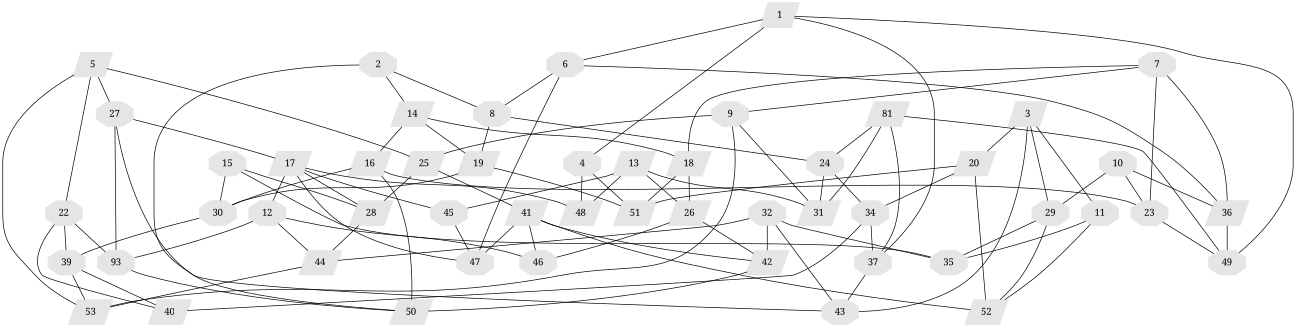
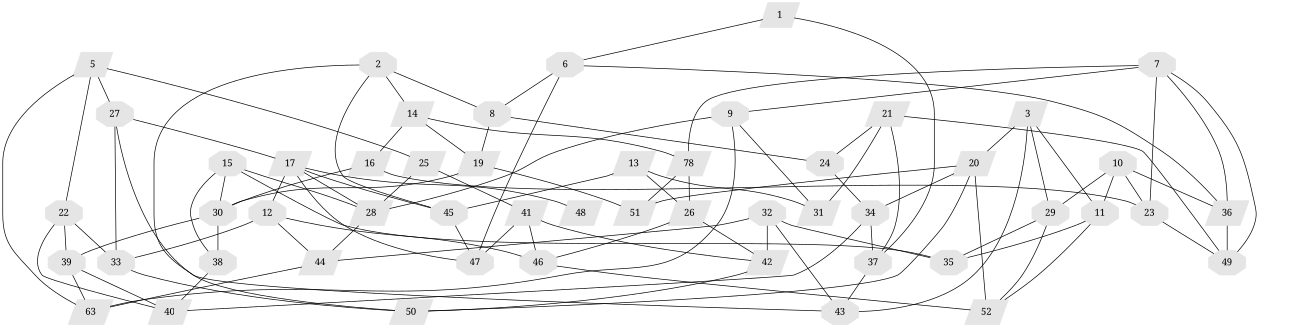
edge "1" -- "49": now "7" -- "49"
node "81": label "81" -> "21"
edge "9" -- "25": now "9" -- "28"
edge "2" -- "45": added
node "4": removed
node "18": label "18" -> "78"
edge "13" -- "48": removed
edge "10" -- "11": added
edge "24" -- "31": removed
edge "16" -- "50": now "20" -- "50"
node "93": label "93" -> "33"
node "38": added
edge "41" -- "52": now "46" -- "52"
node "53": label "53" -> "63"
